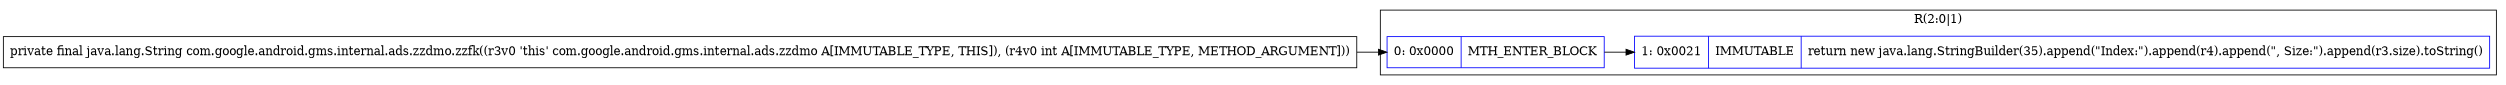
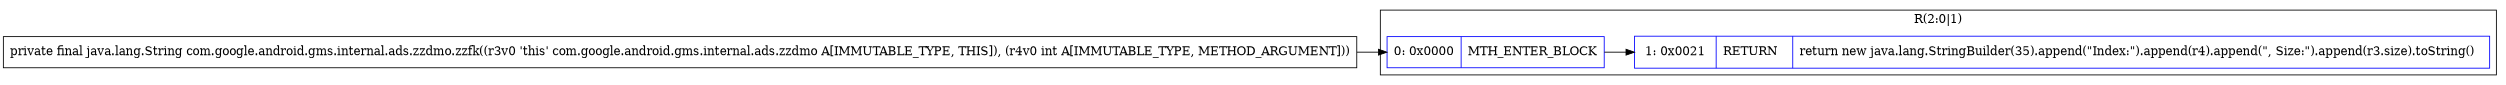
node "1: 0x0021": text "IMMUTABLE" -> "RETURN"
